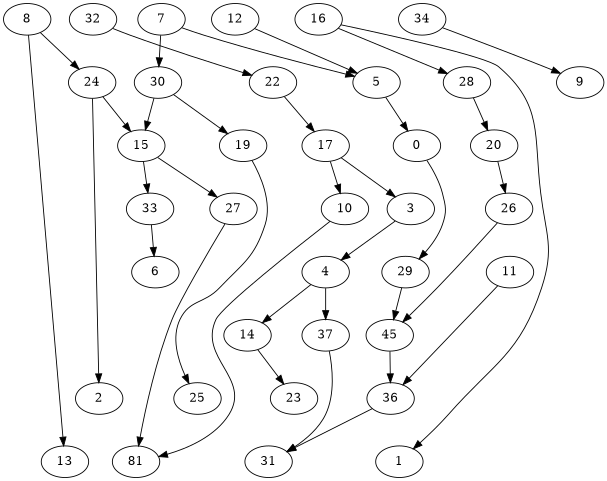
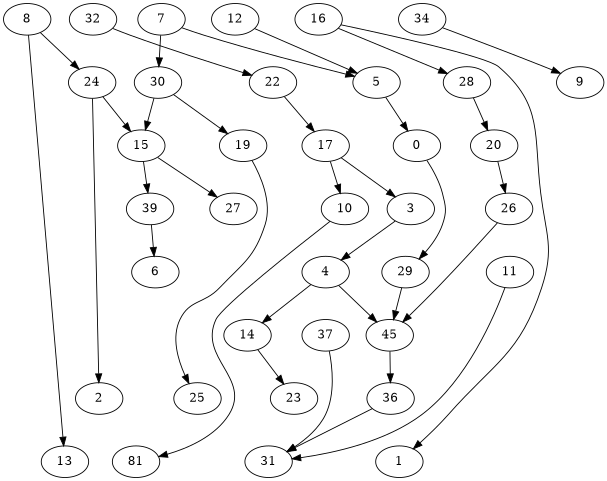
node "33": label "33" -> "39"
edge "4" -> "37": now "4" -> "45"
edge "27" -> "81": removed
edge "11" -> "36": now "11" -> "31"
